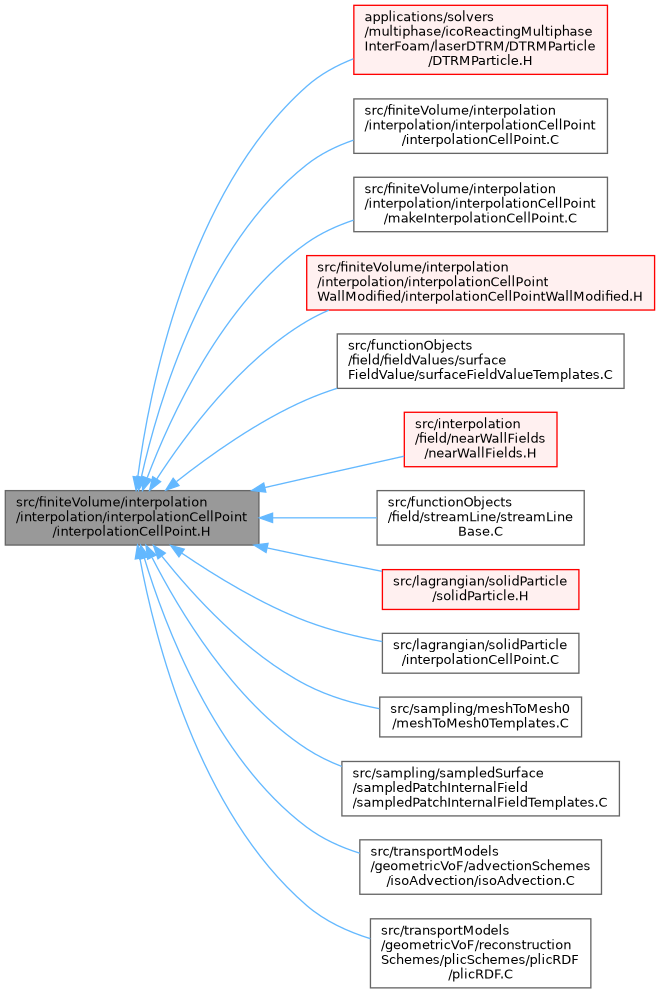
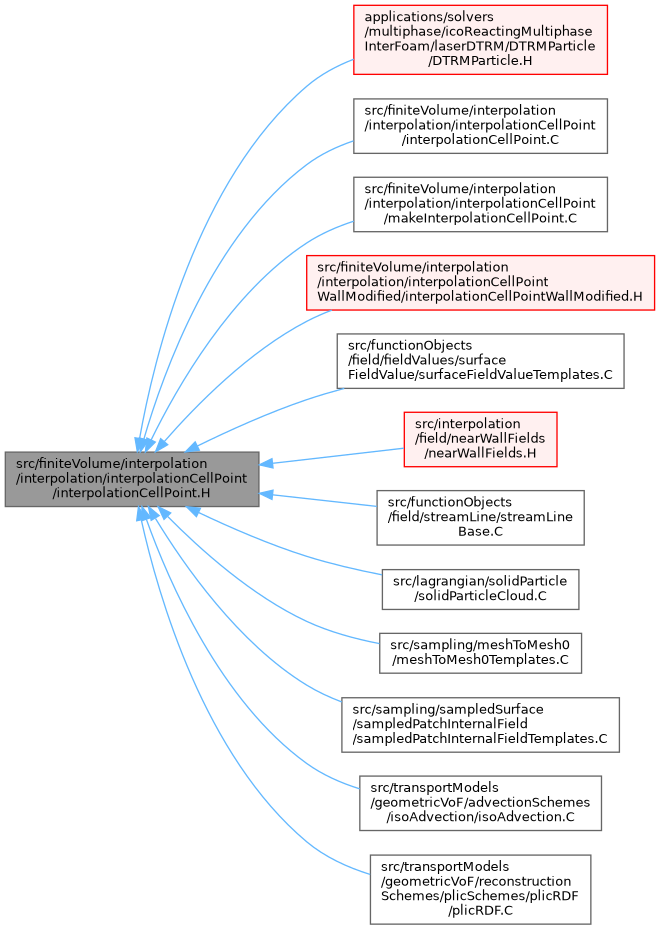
node "src/lagrangian/solidParticle /solidParticle.H": removed
node "src/lagrangian/solidParticle /interpolationCellPoint.C": label "src/lagrangian/solidParticle /interpolationCellPoint.C" -> "src/lagrangian/solidParticle /solidParticleCloud.C"
